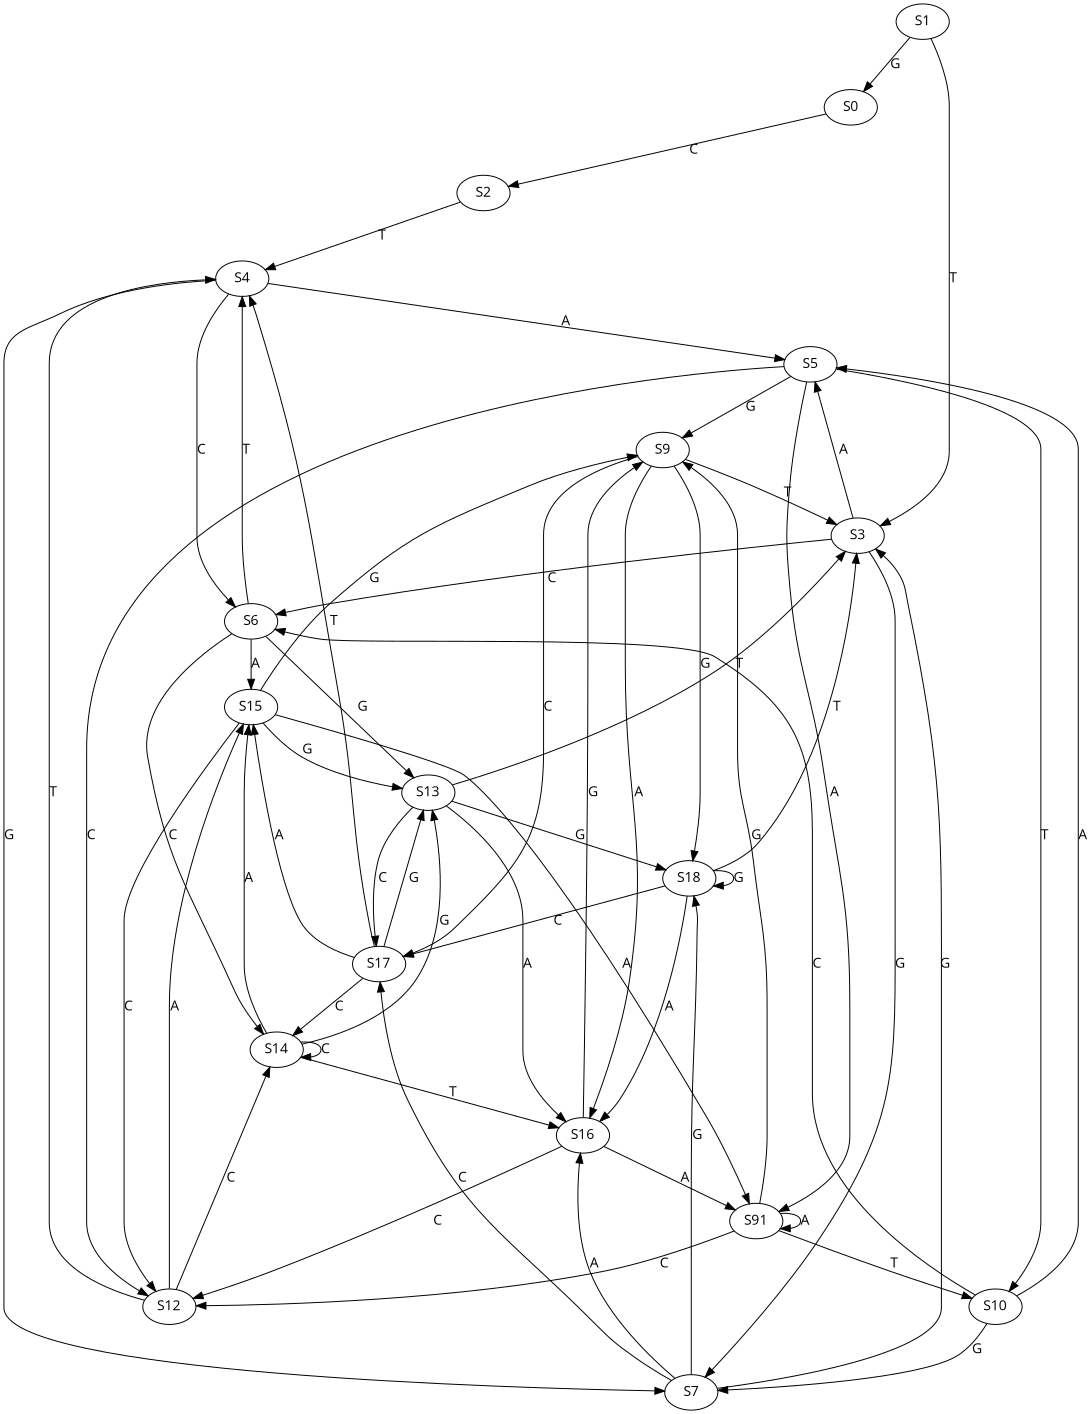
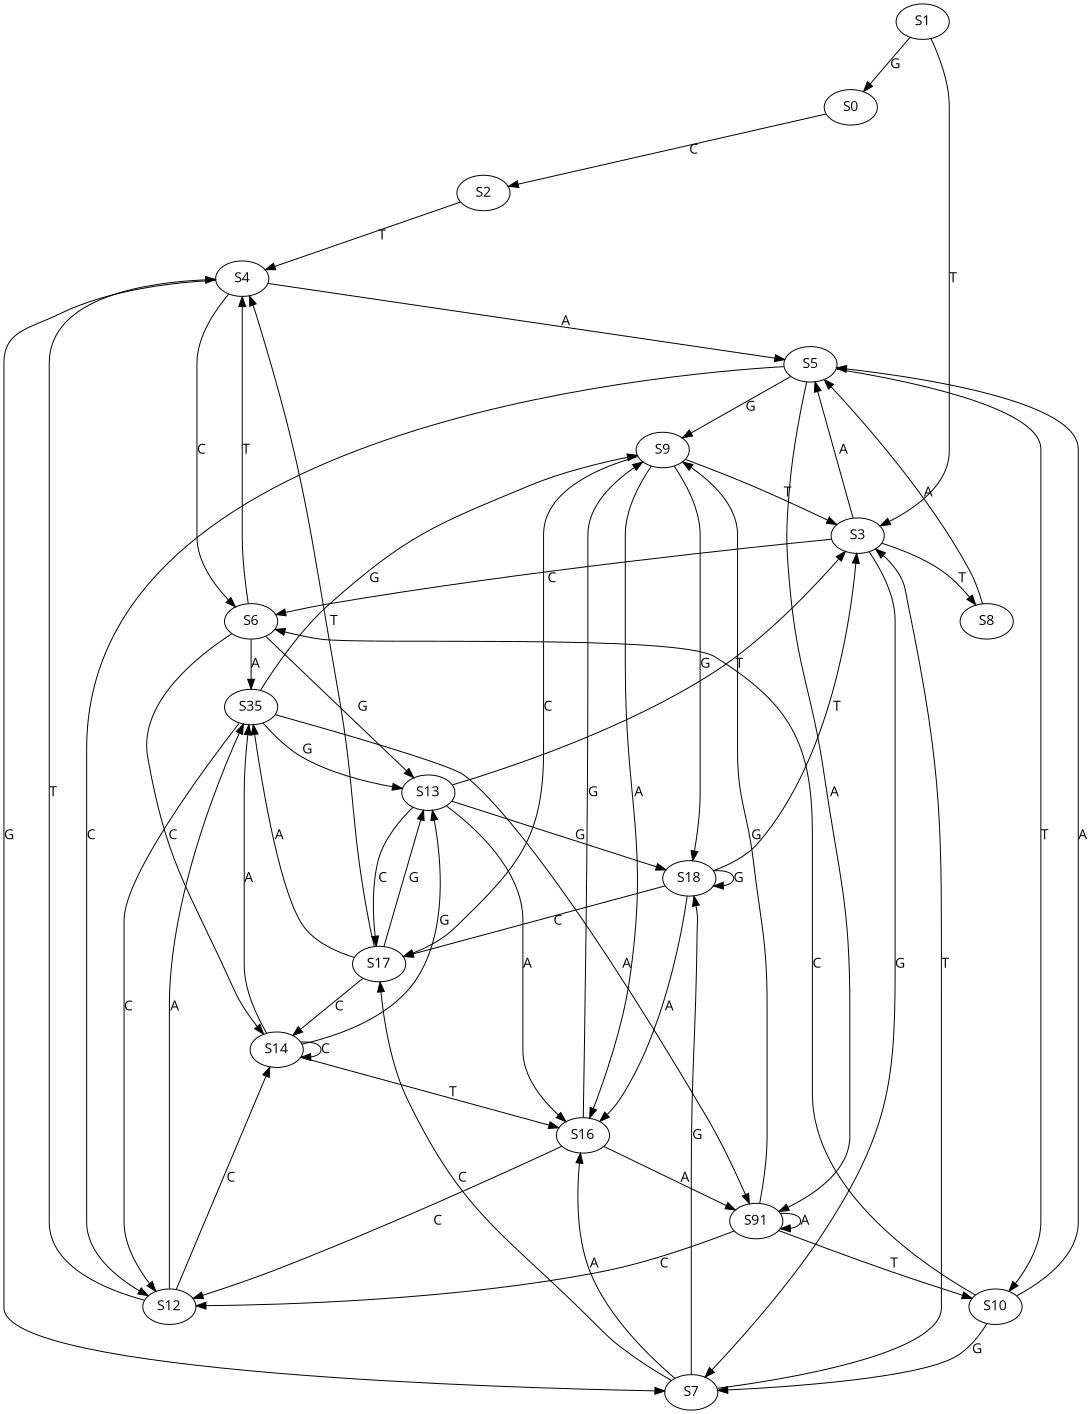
node "S8": added
node "S15": label "S15" -> "S35"
edge "S7" -> "S3": label "G" -> "T"
